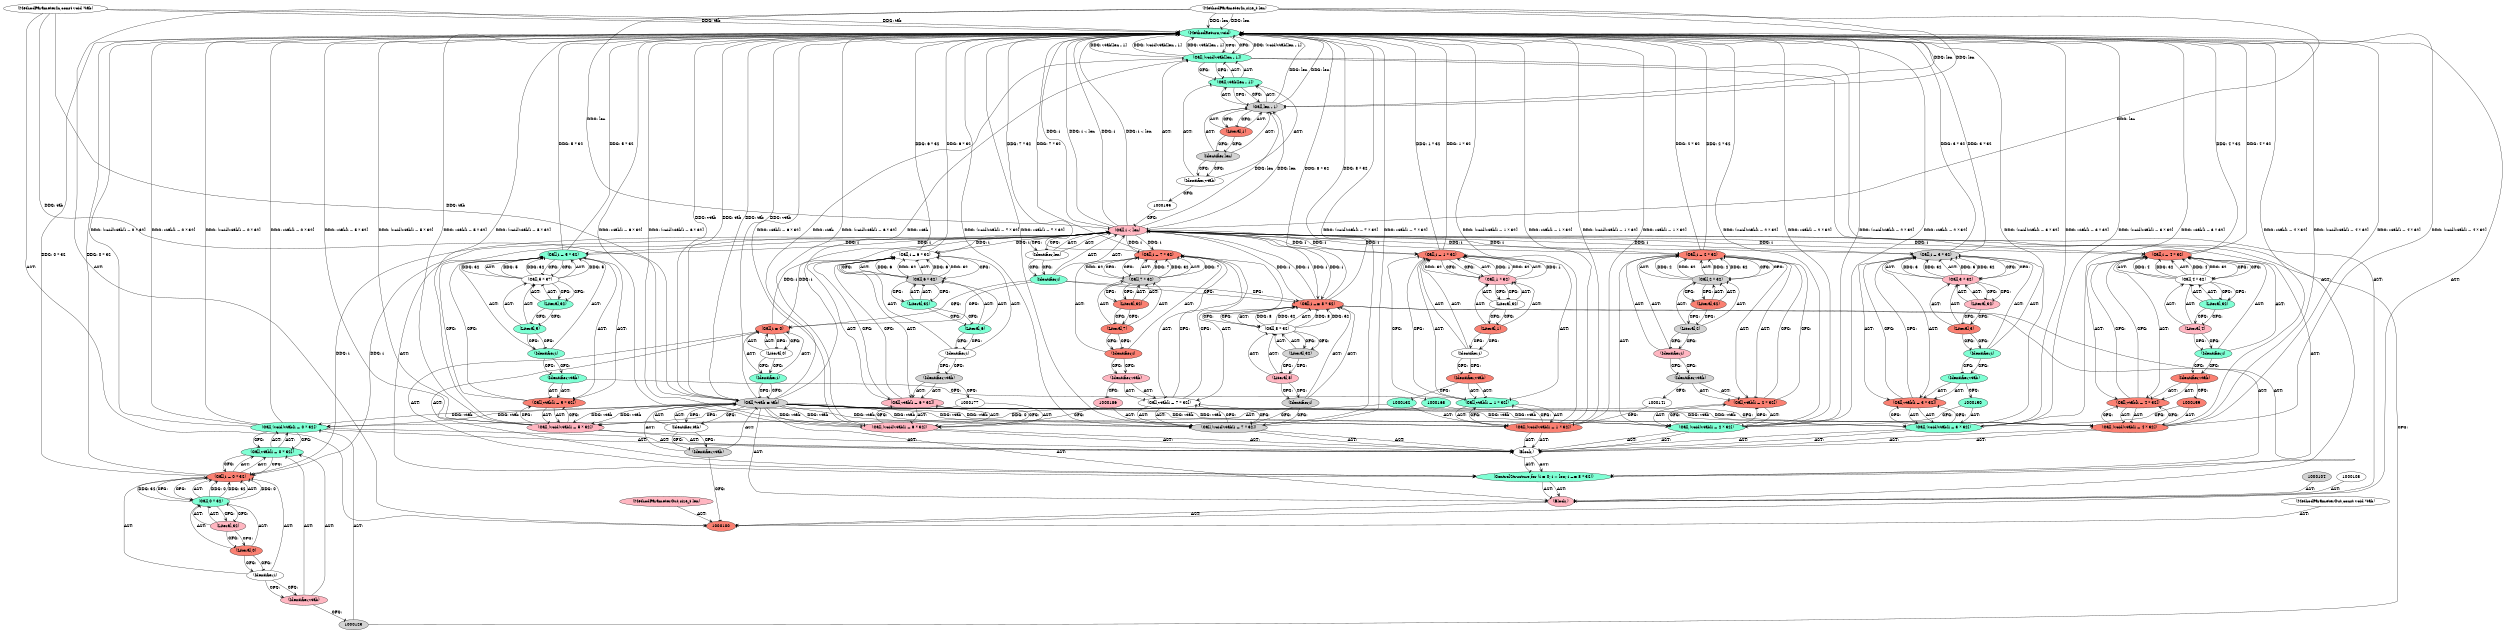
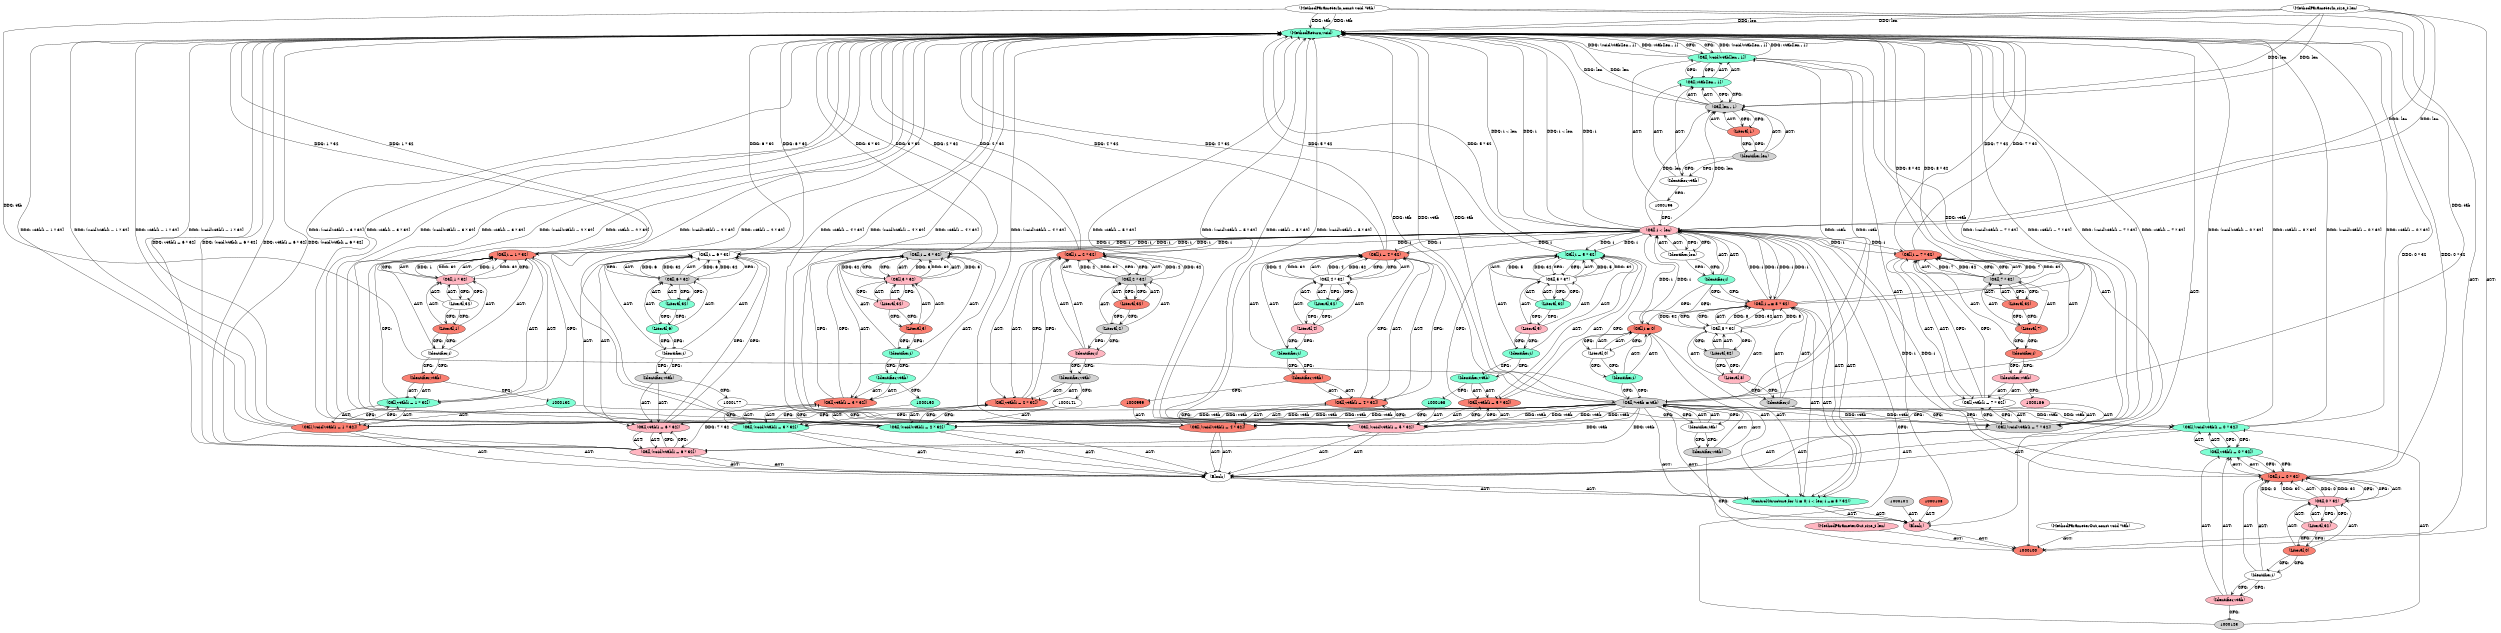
edge "(MethodParameterIn,size_t len)" -> "1000100": arrowhead tee -> vee
node "(Literal,5)": fillcolor aquamarine -> lightpink
edge "(Call,i + 2 * 32)" -> "(Call,(void)vtab[i + 2 * 32])": now "1000141" -> "(Call,(void)vtab[i + 2 * 32])"
node "1000159": label "1000159" -> "1000959"
edge "1000132" -> "(Call,(void)vtab[i + 0 * 32])": label "DDG: 0" -> "CFG: "
edge "1000177" -> "(Call,(void)vtab[i + 6 * 32])": label "AST: " -> "DDG: 7 * 32"
edge "1000150" -> "(Call,(void)vtab[i + 3 * 32])": removed, label "AST:"
edge "1000186" -> "(Call,(void)vtab[i + 6 * 32])": now "1000186" -> "(Call,vtab[i + 6 * 32])"
edge "1000132" -> "(Call,(void)vtab[i + 1 * 32])": arrowhead vee -> tee
edge "1000186" -> "(Call,(void)vtab[i + 7 * 32])": arrowhead tee -> vee
edge "(MethodParameterIn,const void *tab)" -> "1000100": arrowhead vee -> tee
node "1000108": fillcolor white -> salmon
node "(Call,0 * 32)": fillcolor aquamarine -> lightpink
